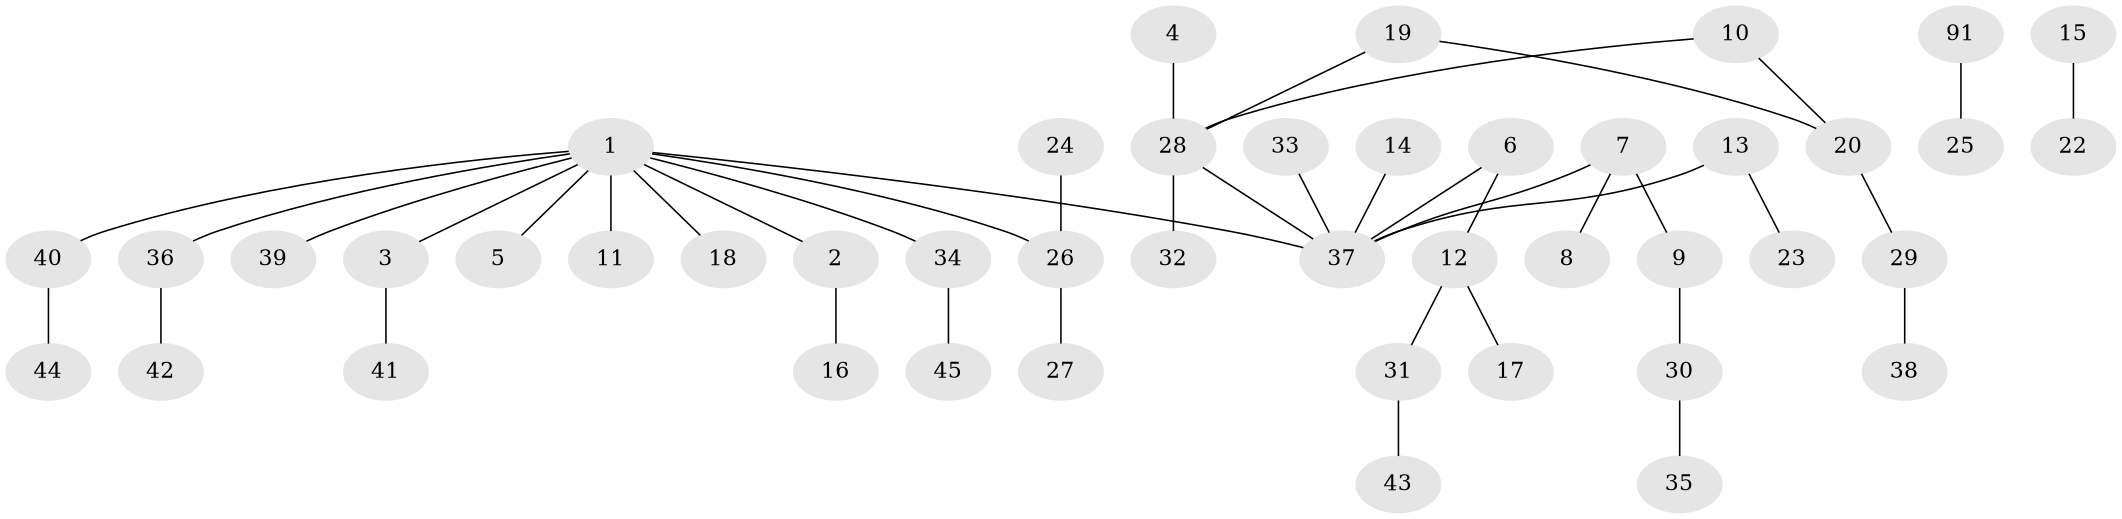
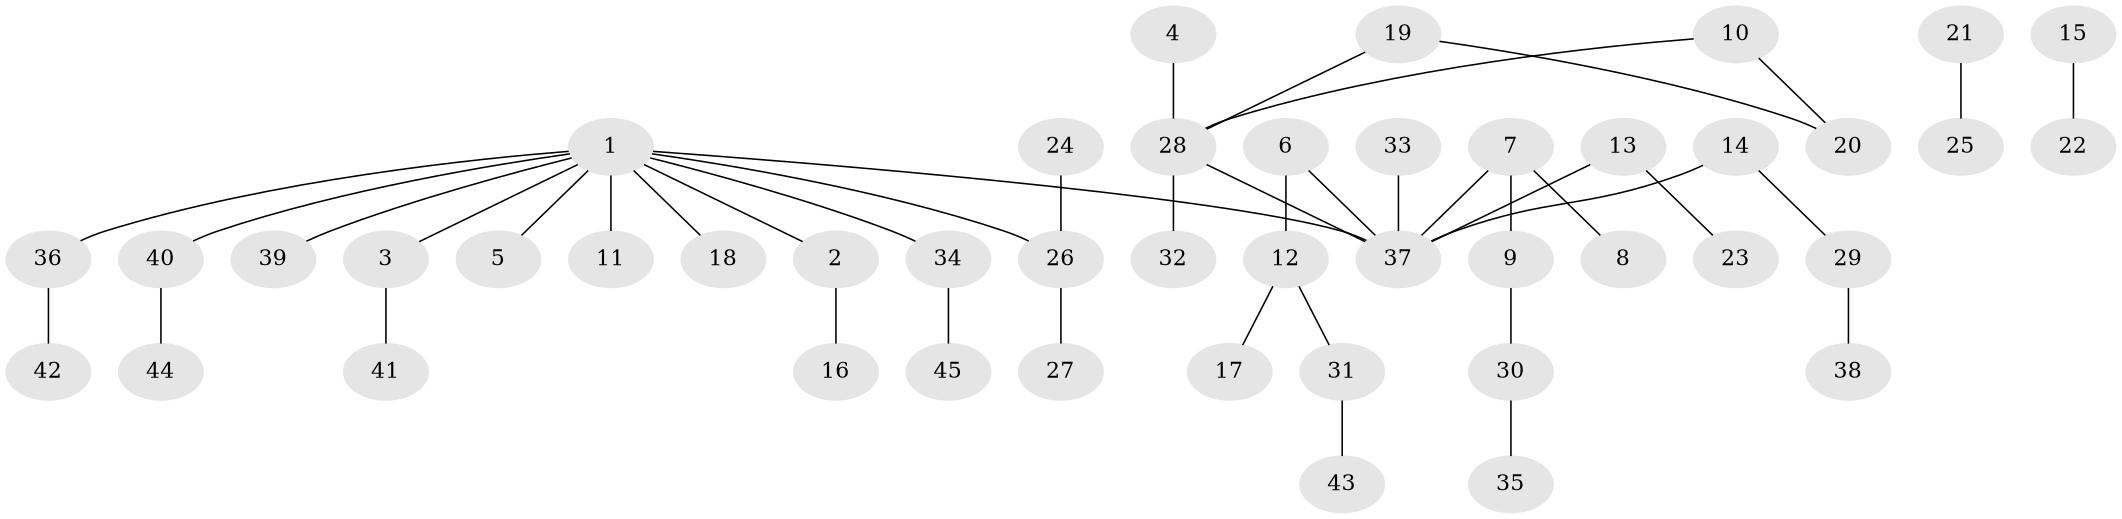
node "91": label "91" -> "21"
edge "20" -- "29": now "14" -- "29"
